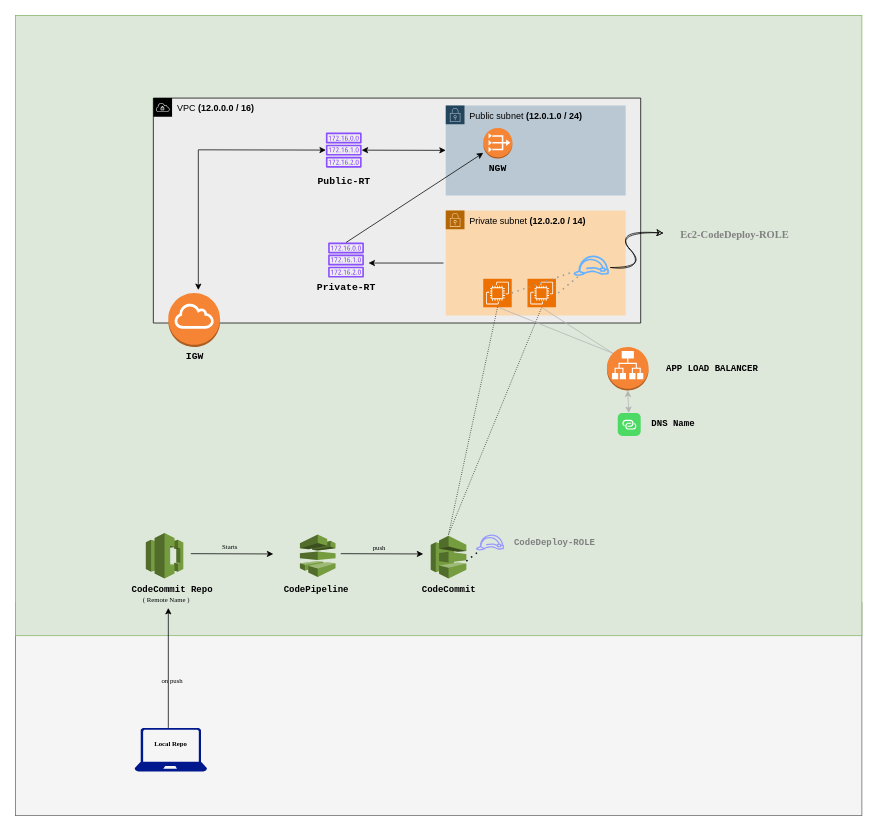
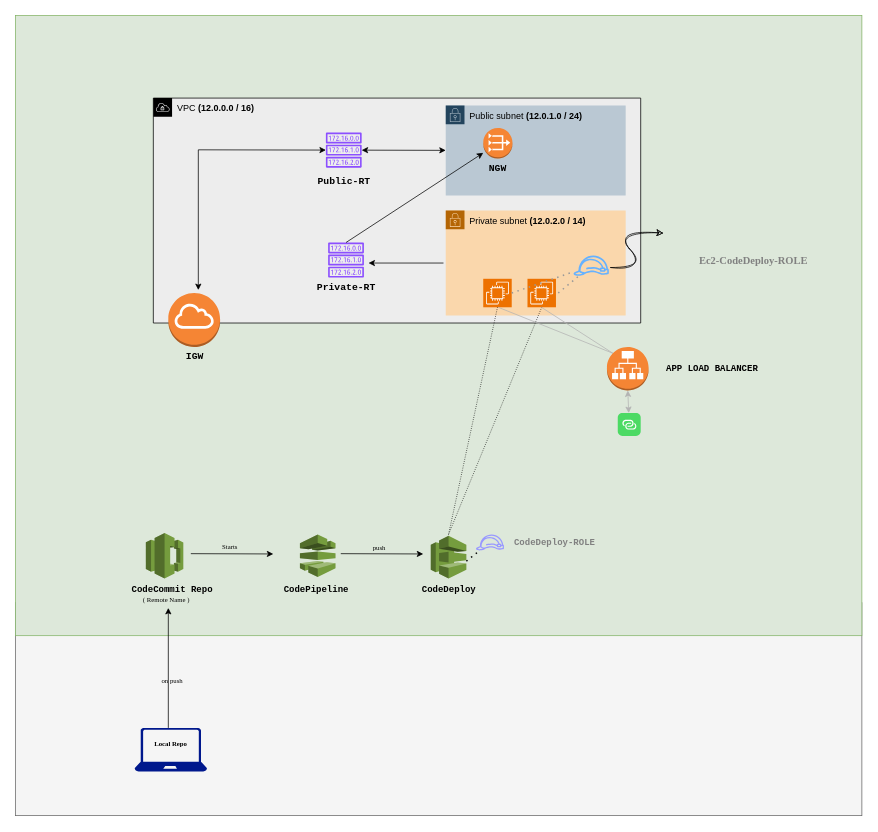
node "Ec2-CodeDeploy-ROLE": moved (735, 235) -> (753, 261)
node "DNS Name": removed
node "CodeCommit": label "CodeCommit" -> "CodeDeploy"
